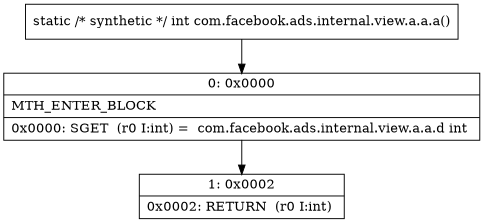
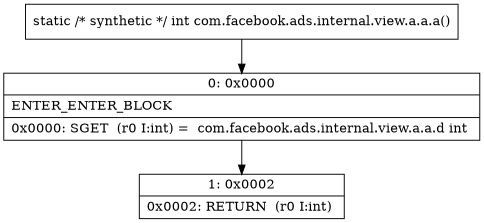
node "0: 0x0000": text "MTH_ENTER_BLOCK" -> "ENTER_ENTER_BLOCK"
